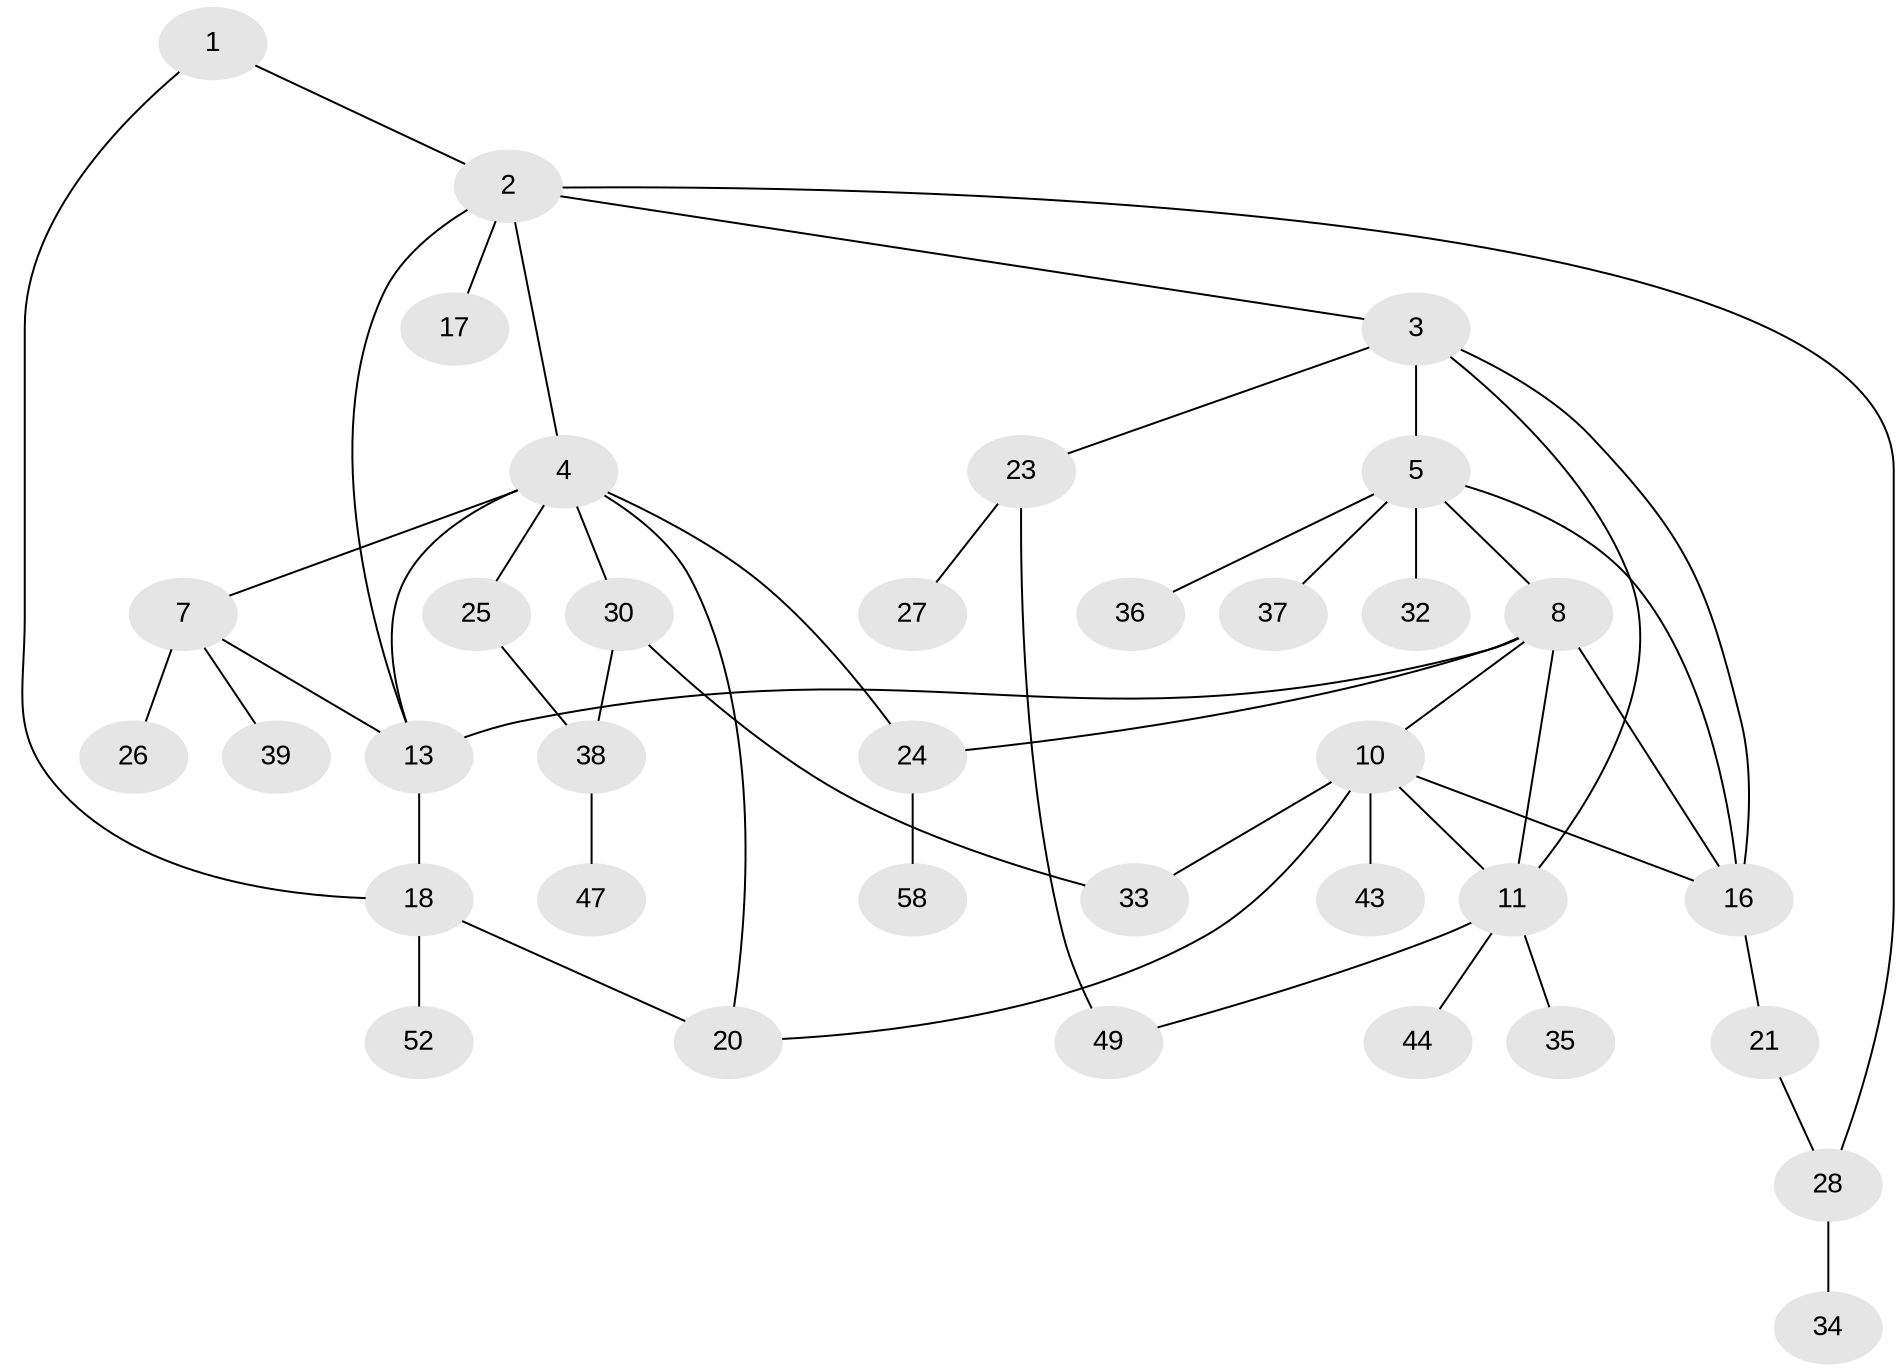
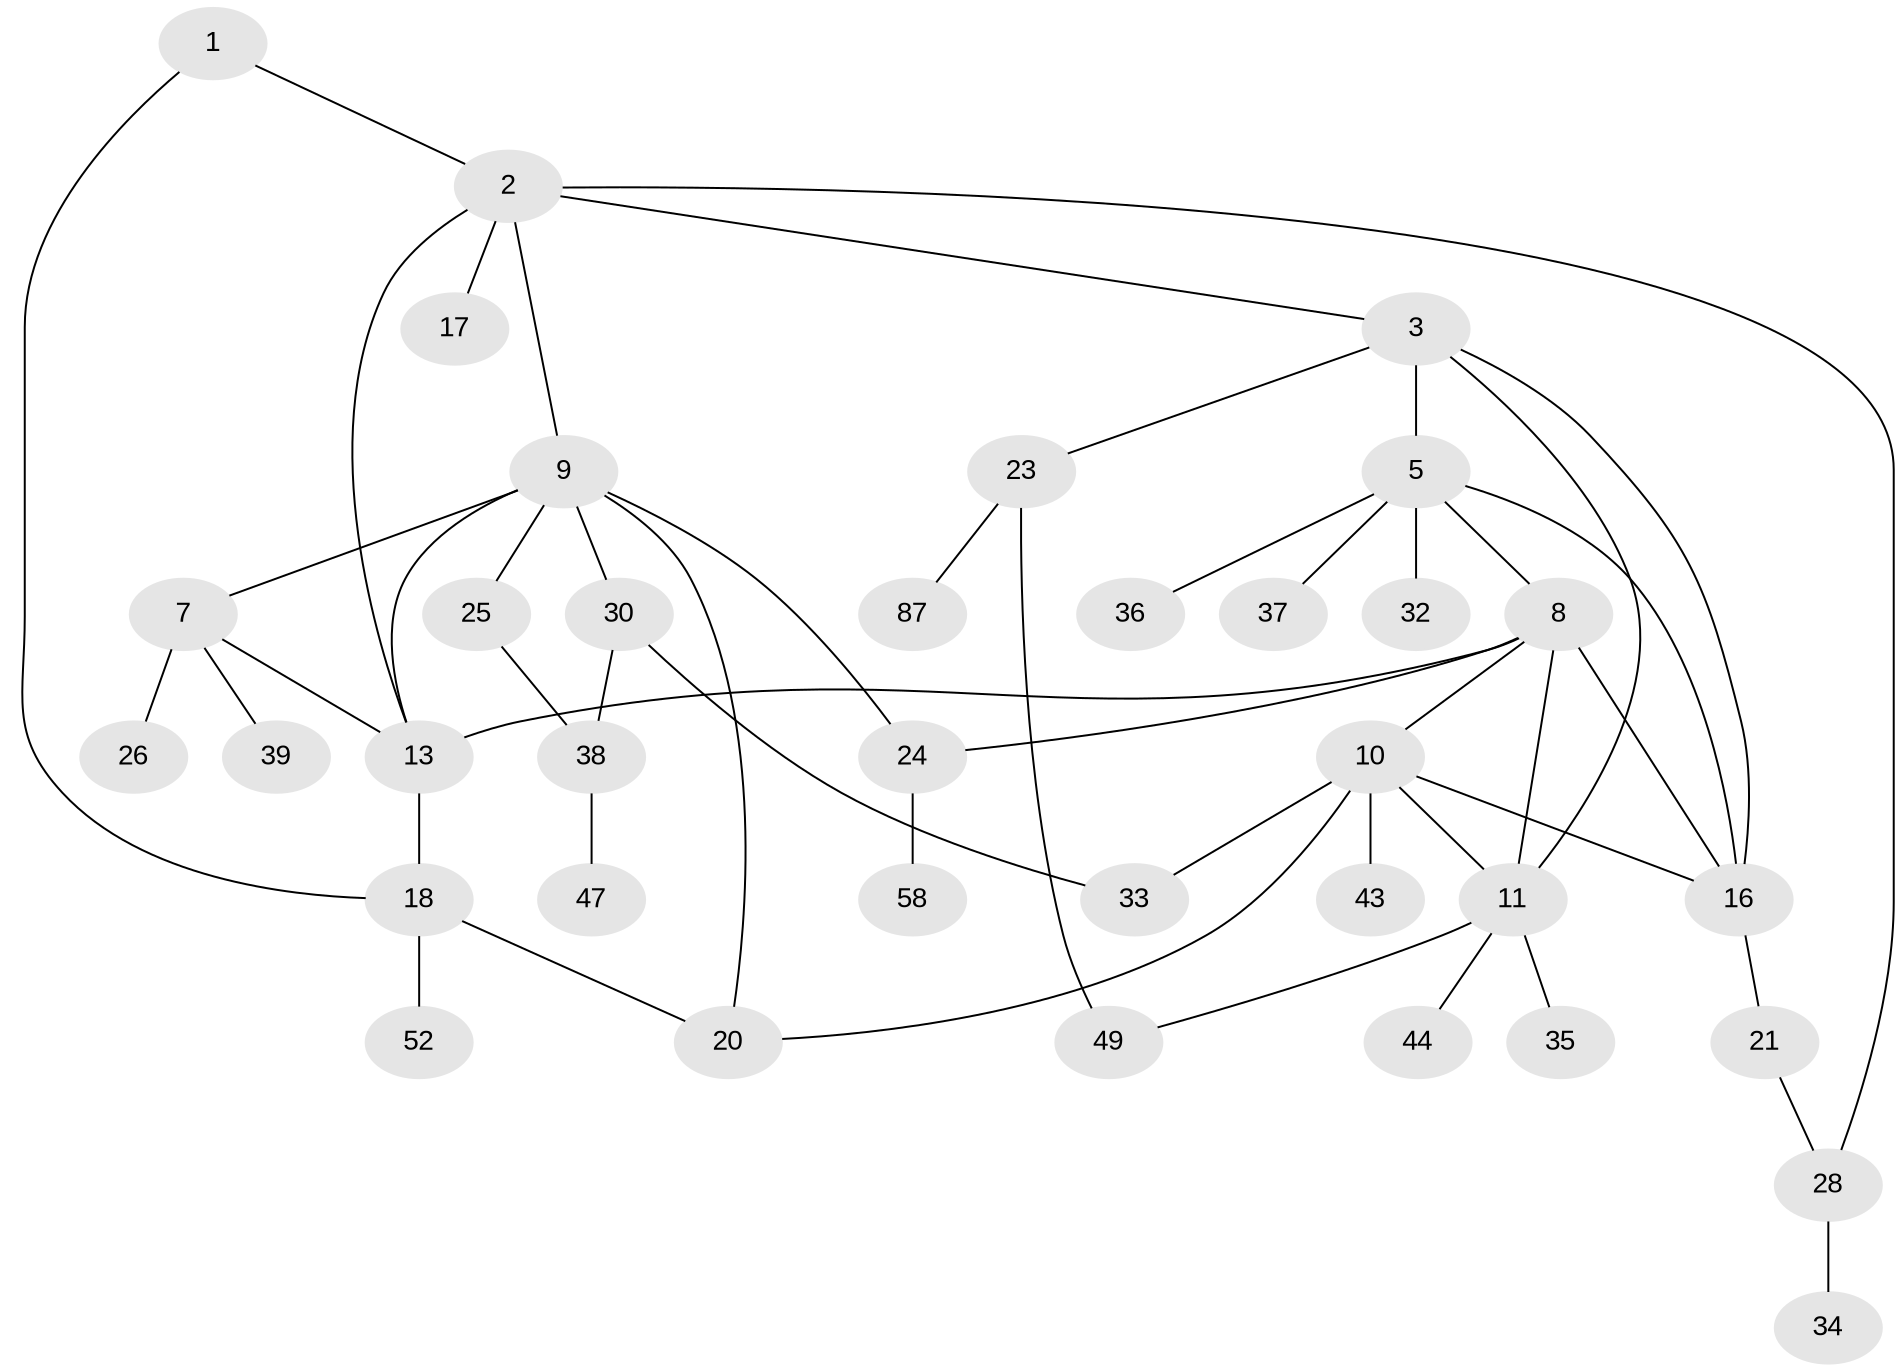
node "4": label "4" -> "9"
node "27": label "27" -> "87"
